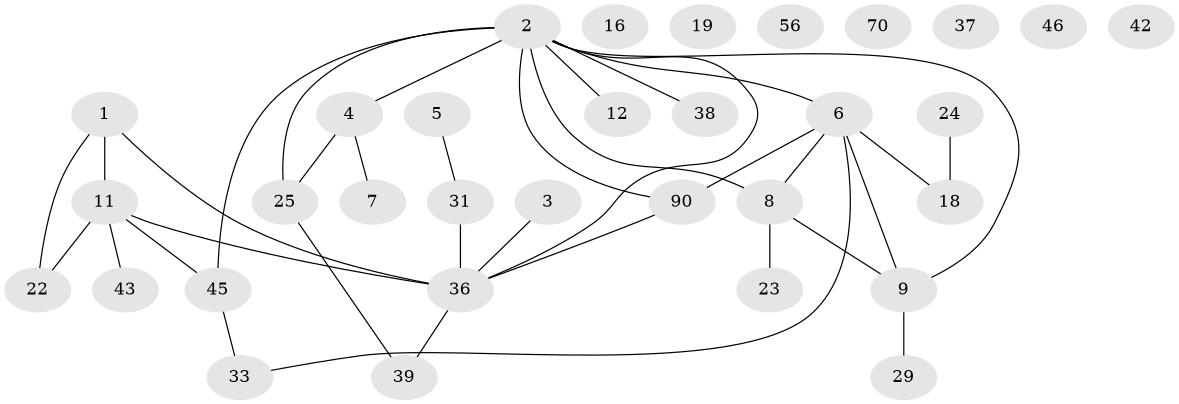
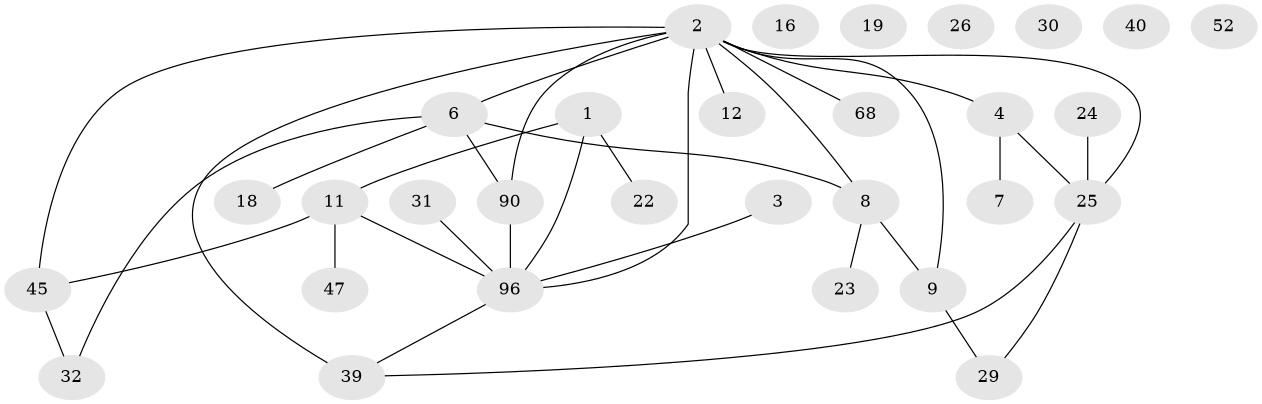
node "56": label "56" -> "26"
node "70": label "70" -> "30"
node "37": removed
node "46": label "46" -> "40"
node "42": label "42" -> "52"
node "5": removed
node "38": label "38" -> "68"
edge "2" -- "39": added
edge "24" -- "18": now "24" -- "25"
edge "6" -- "9": removed
edge "11" -- "22": removed
node "43": label "43" -> "47"
node "36": label "36" -> "96"
edge "25" -- "29": added
node "33": label "33" -> "32"
